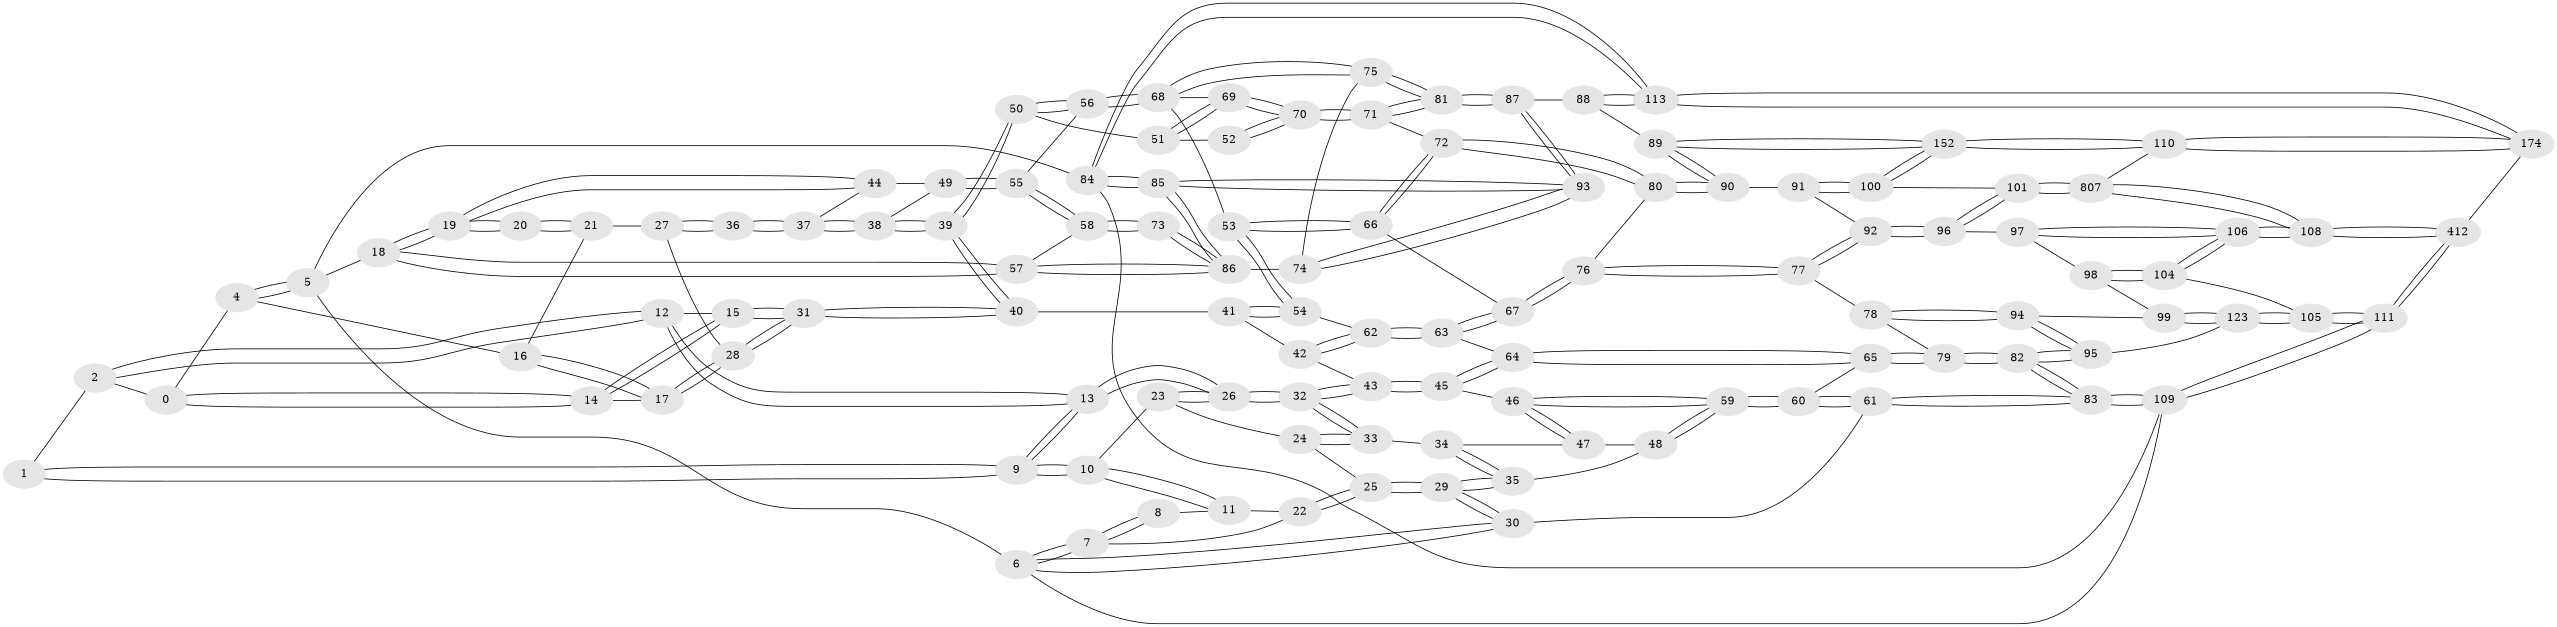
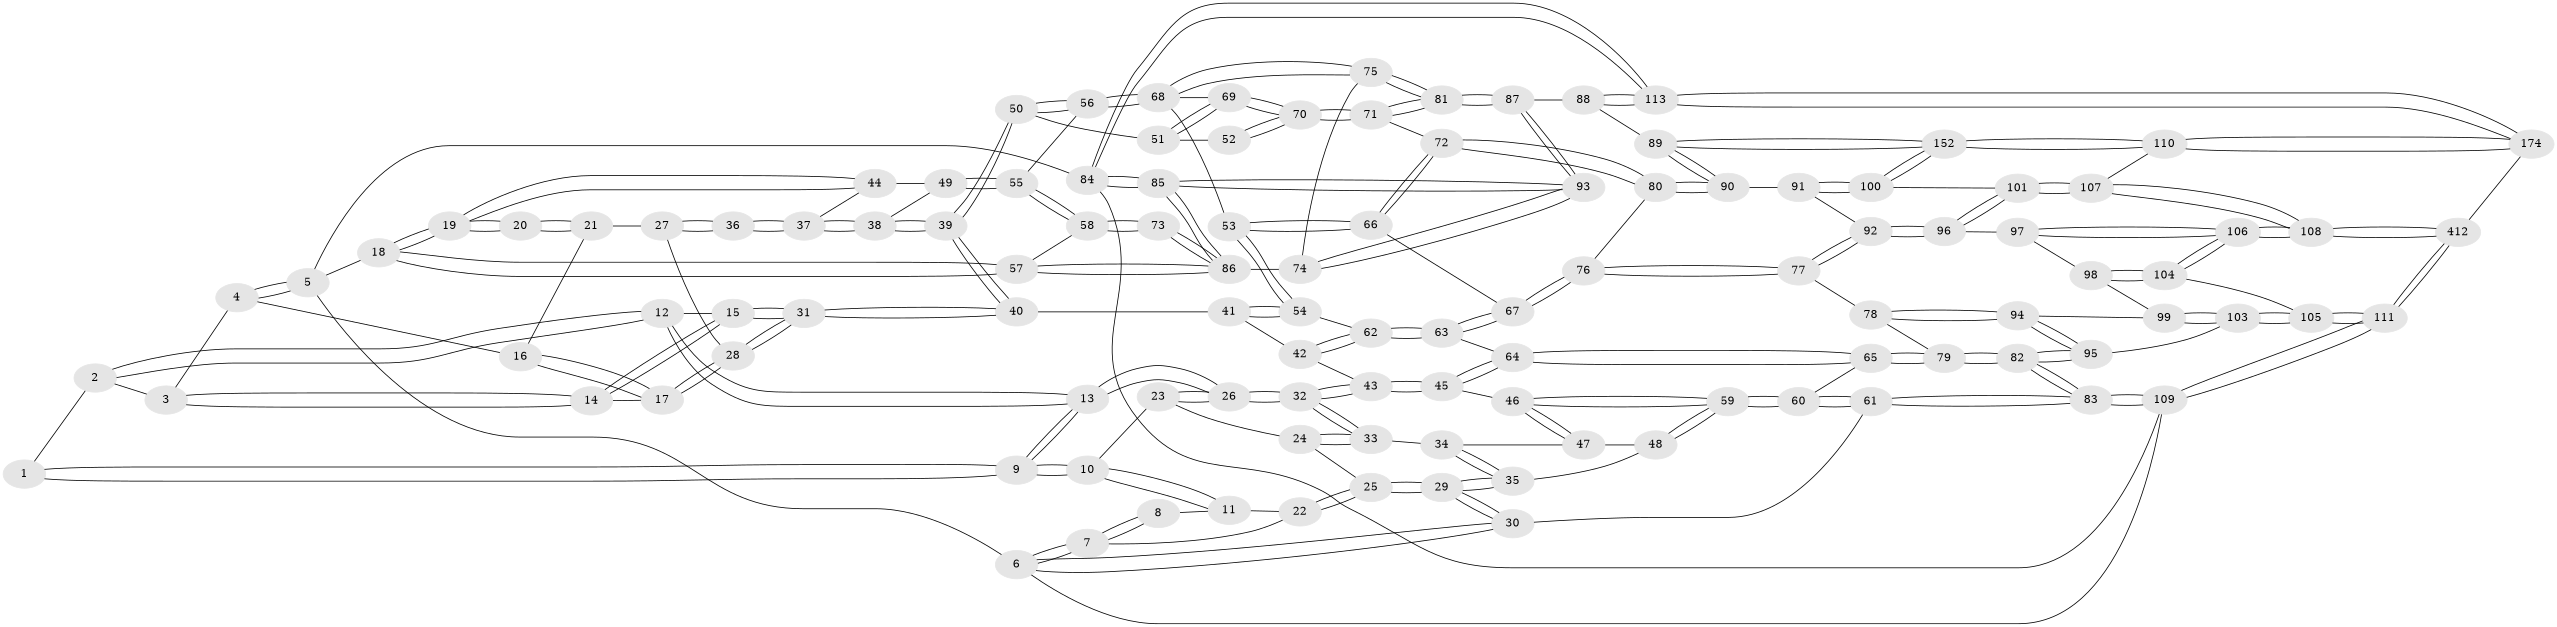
node "807": label "807" -> "107"
node "123": label "123" -> "103"
node "0": label "0" -> "3"
